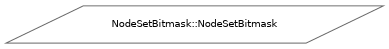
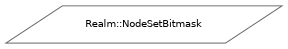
node "NodeSetBitmask::NodeSetBitmask": label "NodeSetBitmask::NodeSetBitmask" -> "Realm::NodeSetBitmask"
